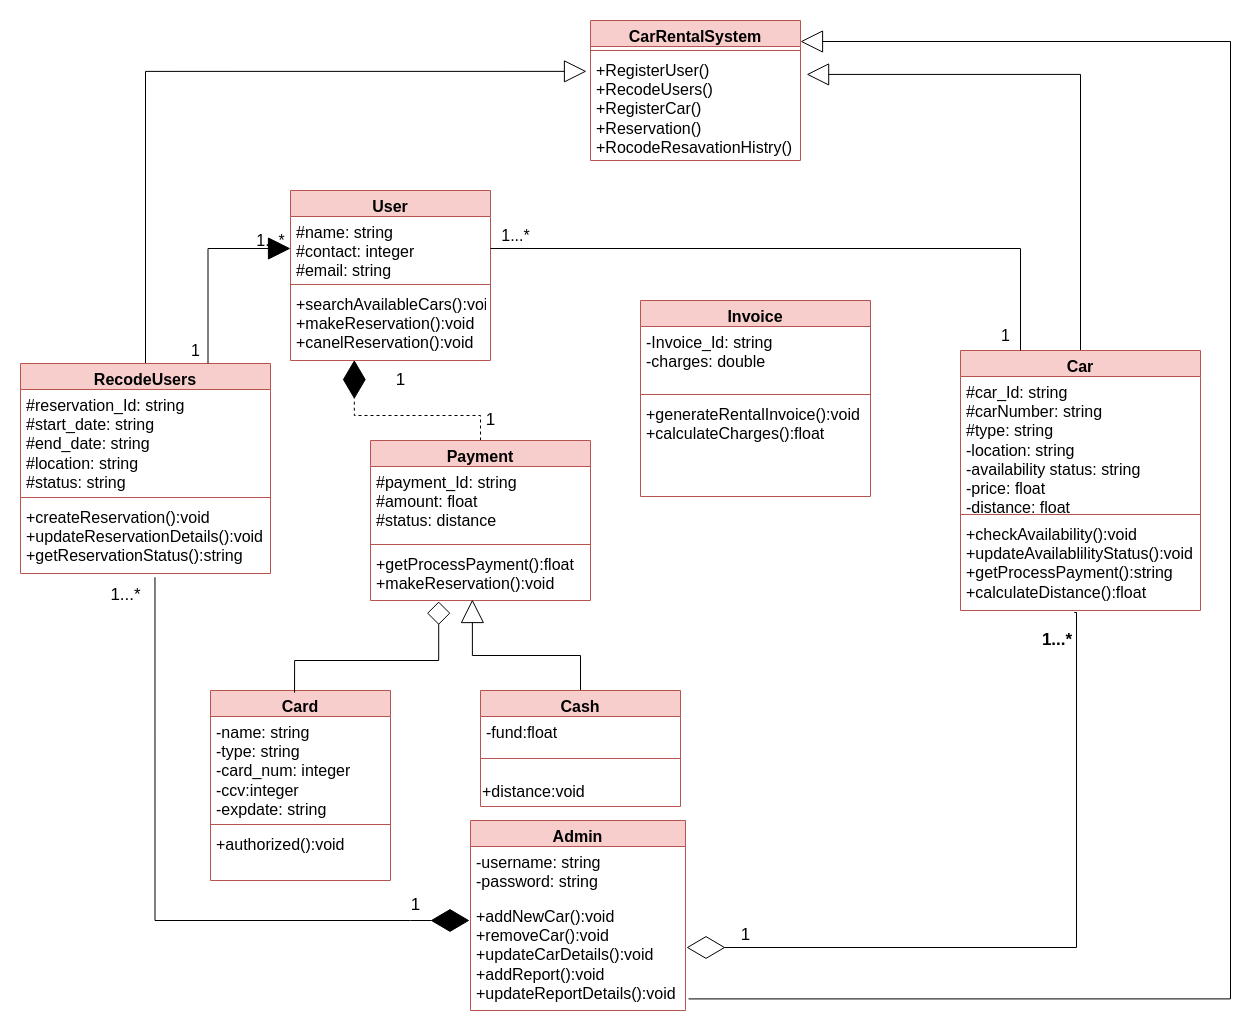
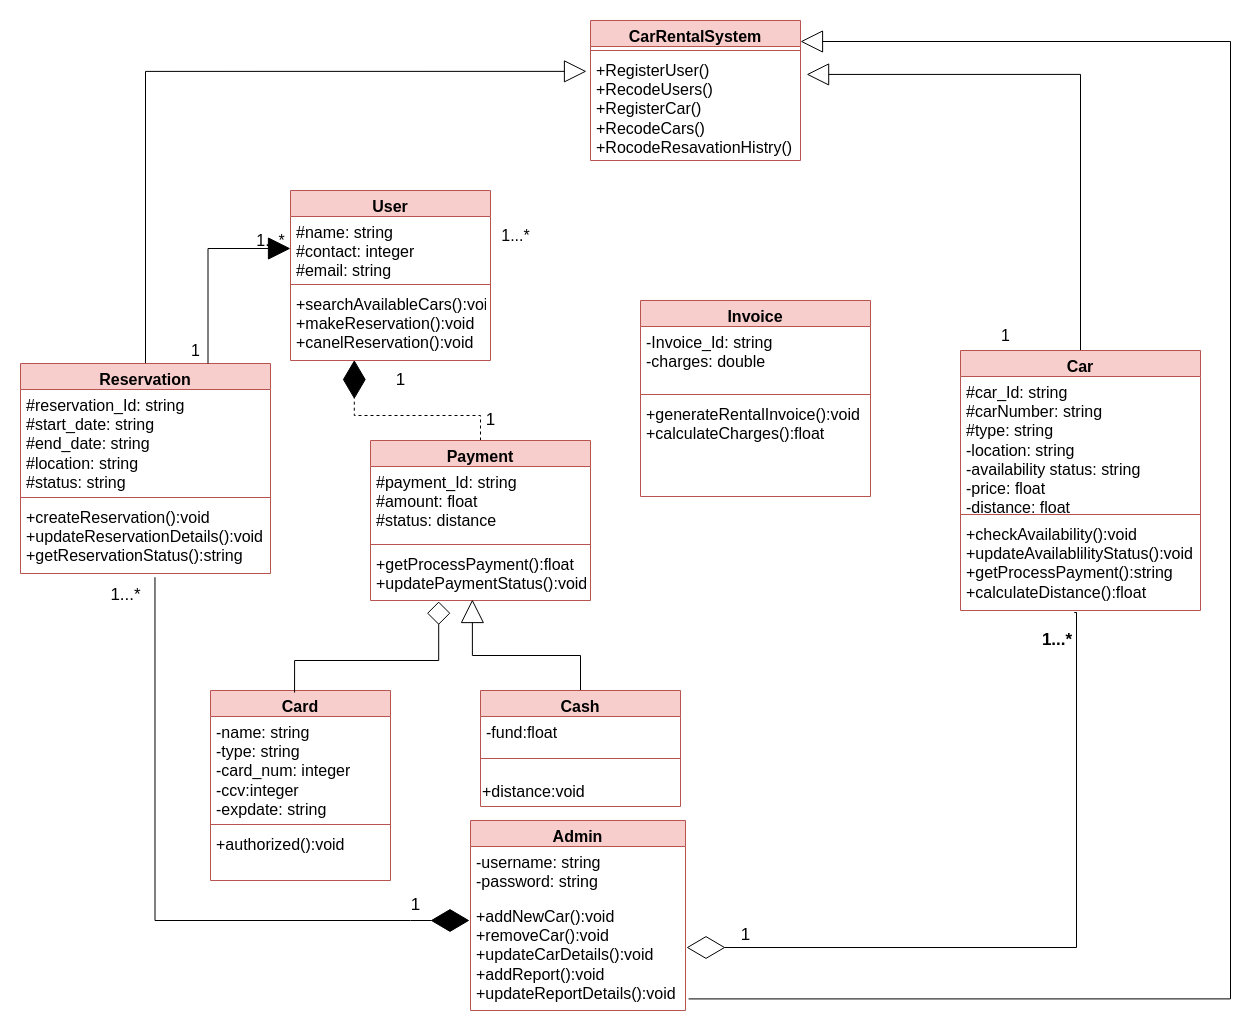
node "+RegisterUser() +RecodeUsers() +RegisterCar() +Reservation() +RocodeResavationHistry()": label "+RegisterUser() +RecodeUsers() +RegisterCar() +Reservation() +RocodeResavationHistry()" -> "+RegisterUser() +RecodeUsers() +RegisterCar() +RecodeCars() +RocodeResavationHistry()"
edge "#name: string #contact: integer #email: string" -- "Car": removed
node "RecodeUsers": label "RecodeUsers" -> "Reservation"
node "+getProcessPayment():float +makeReservation():void": label "+getProcessPayment():float +makeReservation():void" -> "+getProcessPayment():float +updatePaymentStatus():void"
